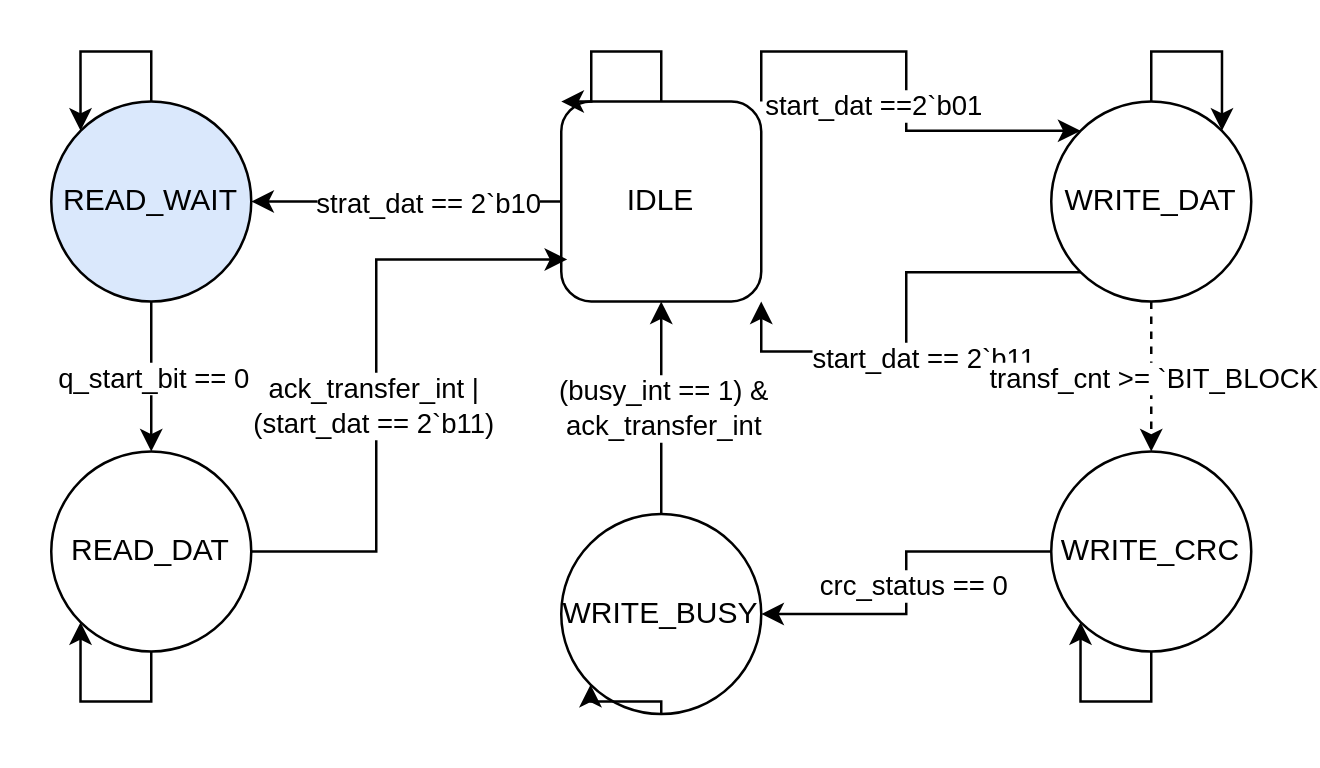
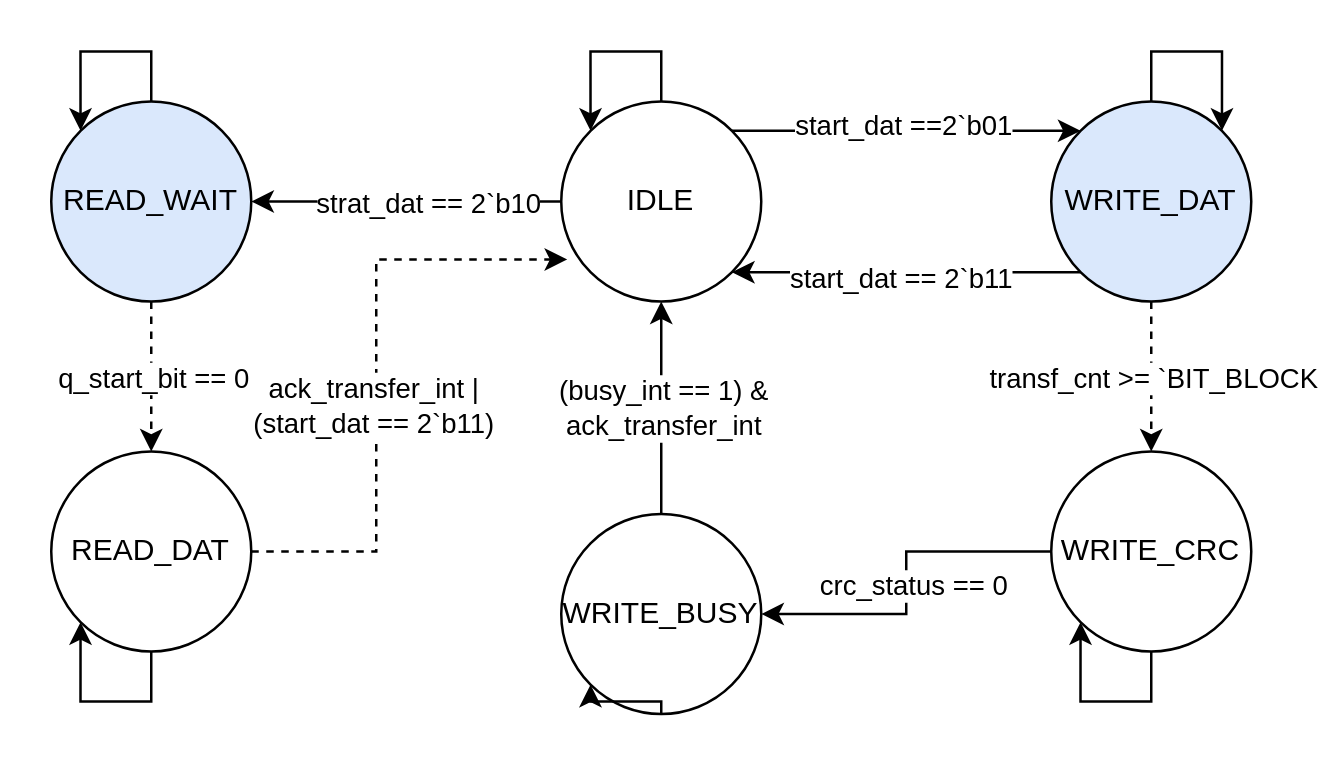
node "IDLE": shape rounded rectangle -> ellipse
node "WRITE_DAT": fillcolor #ffffff -> #dae8fc
edge "READ_DAT" -> "IDLE": style solid -> dashed
edge "READ_WAIT" -> "READ_DAT": style solid -> dashed
